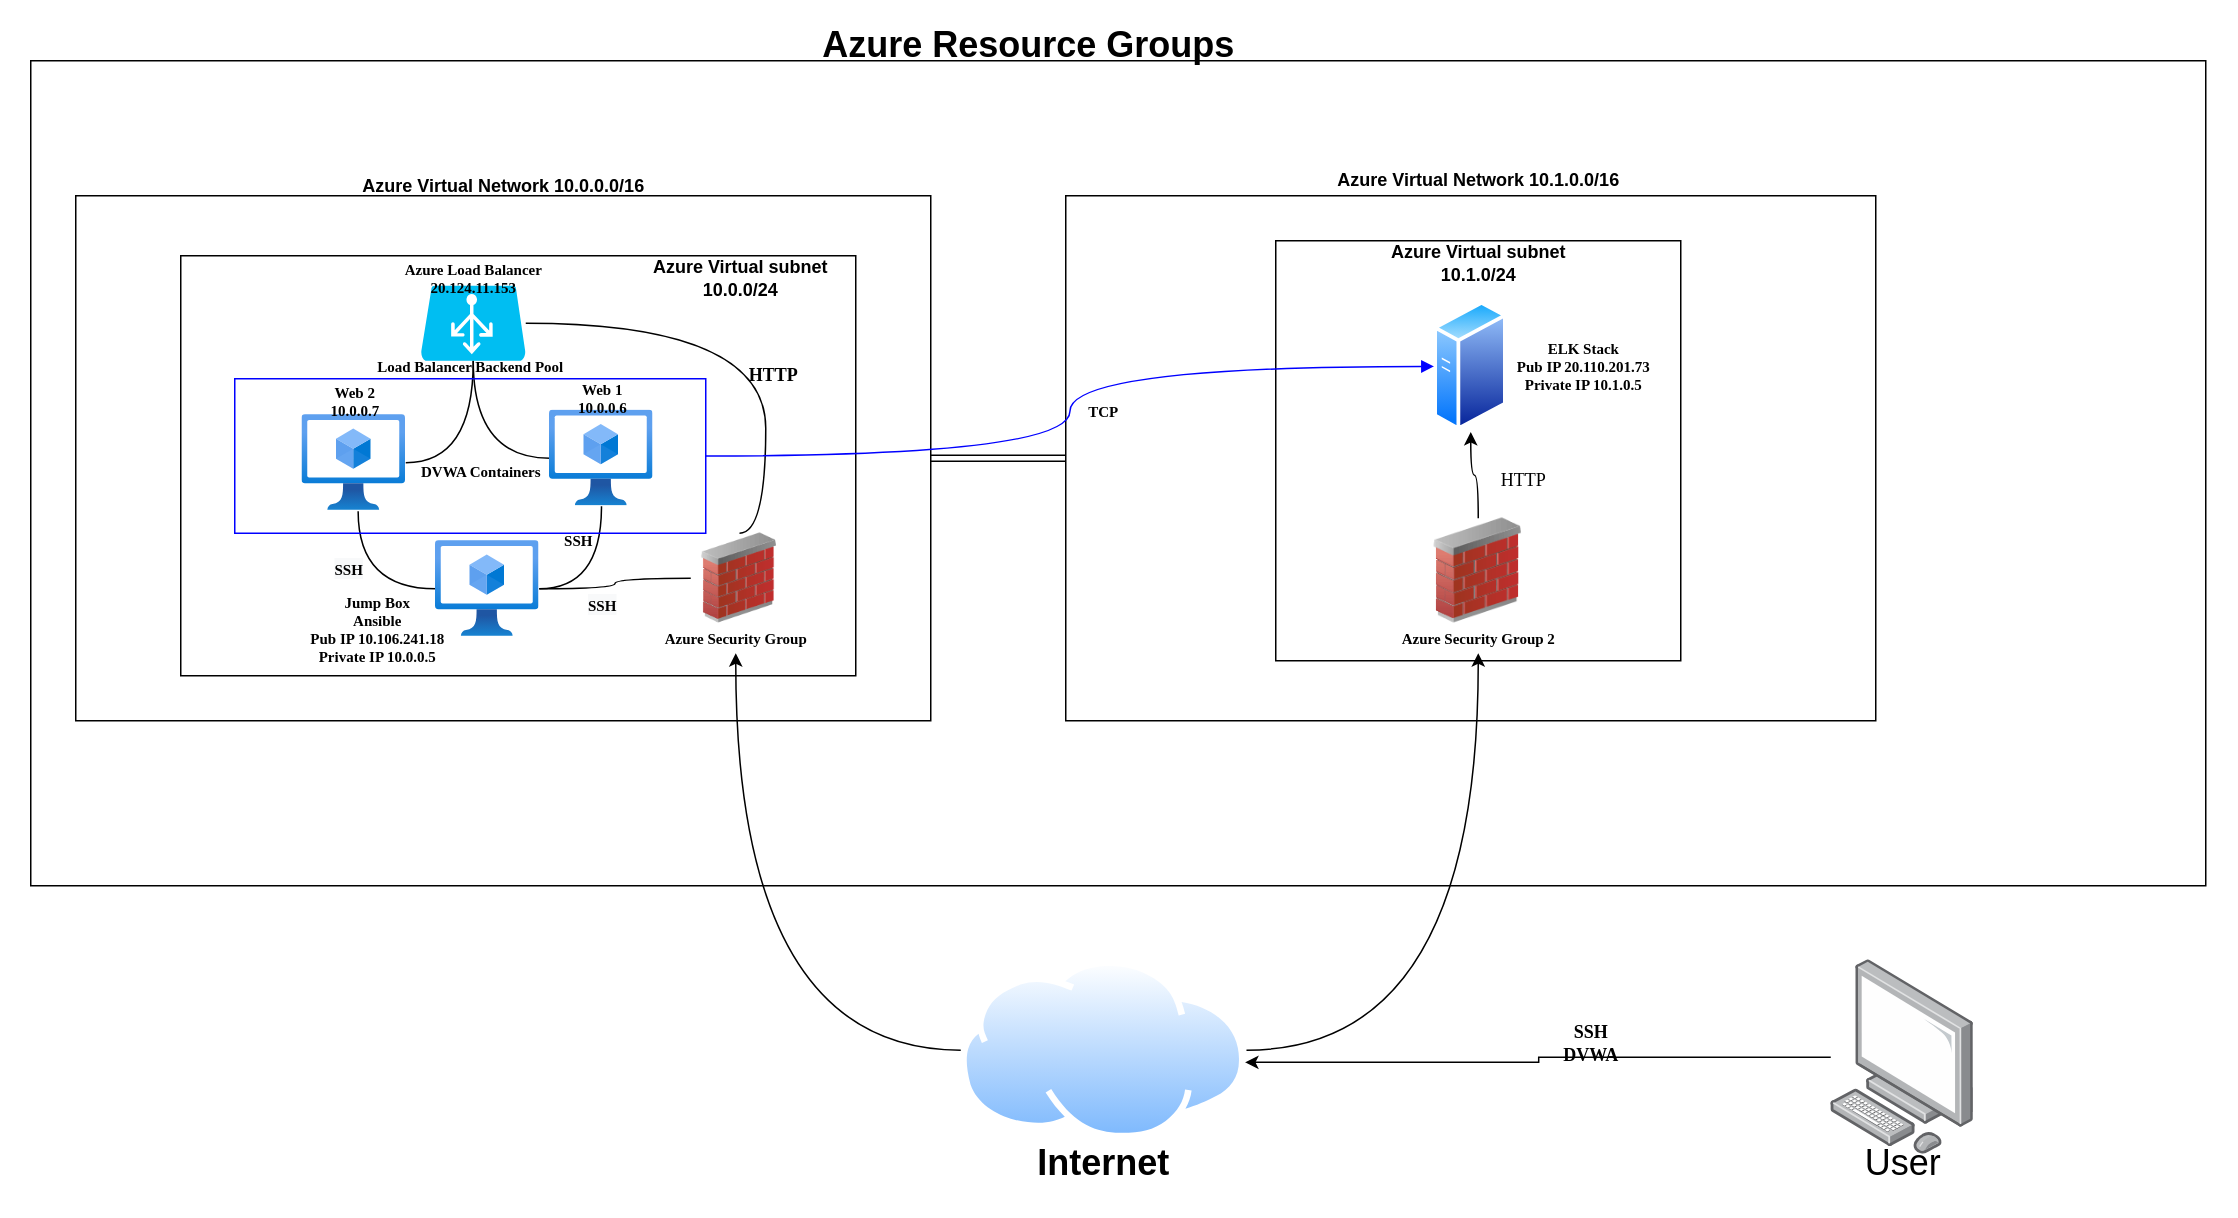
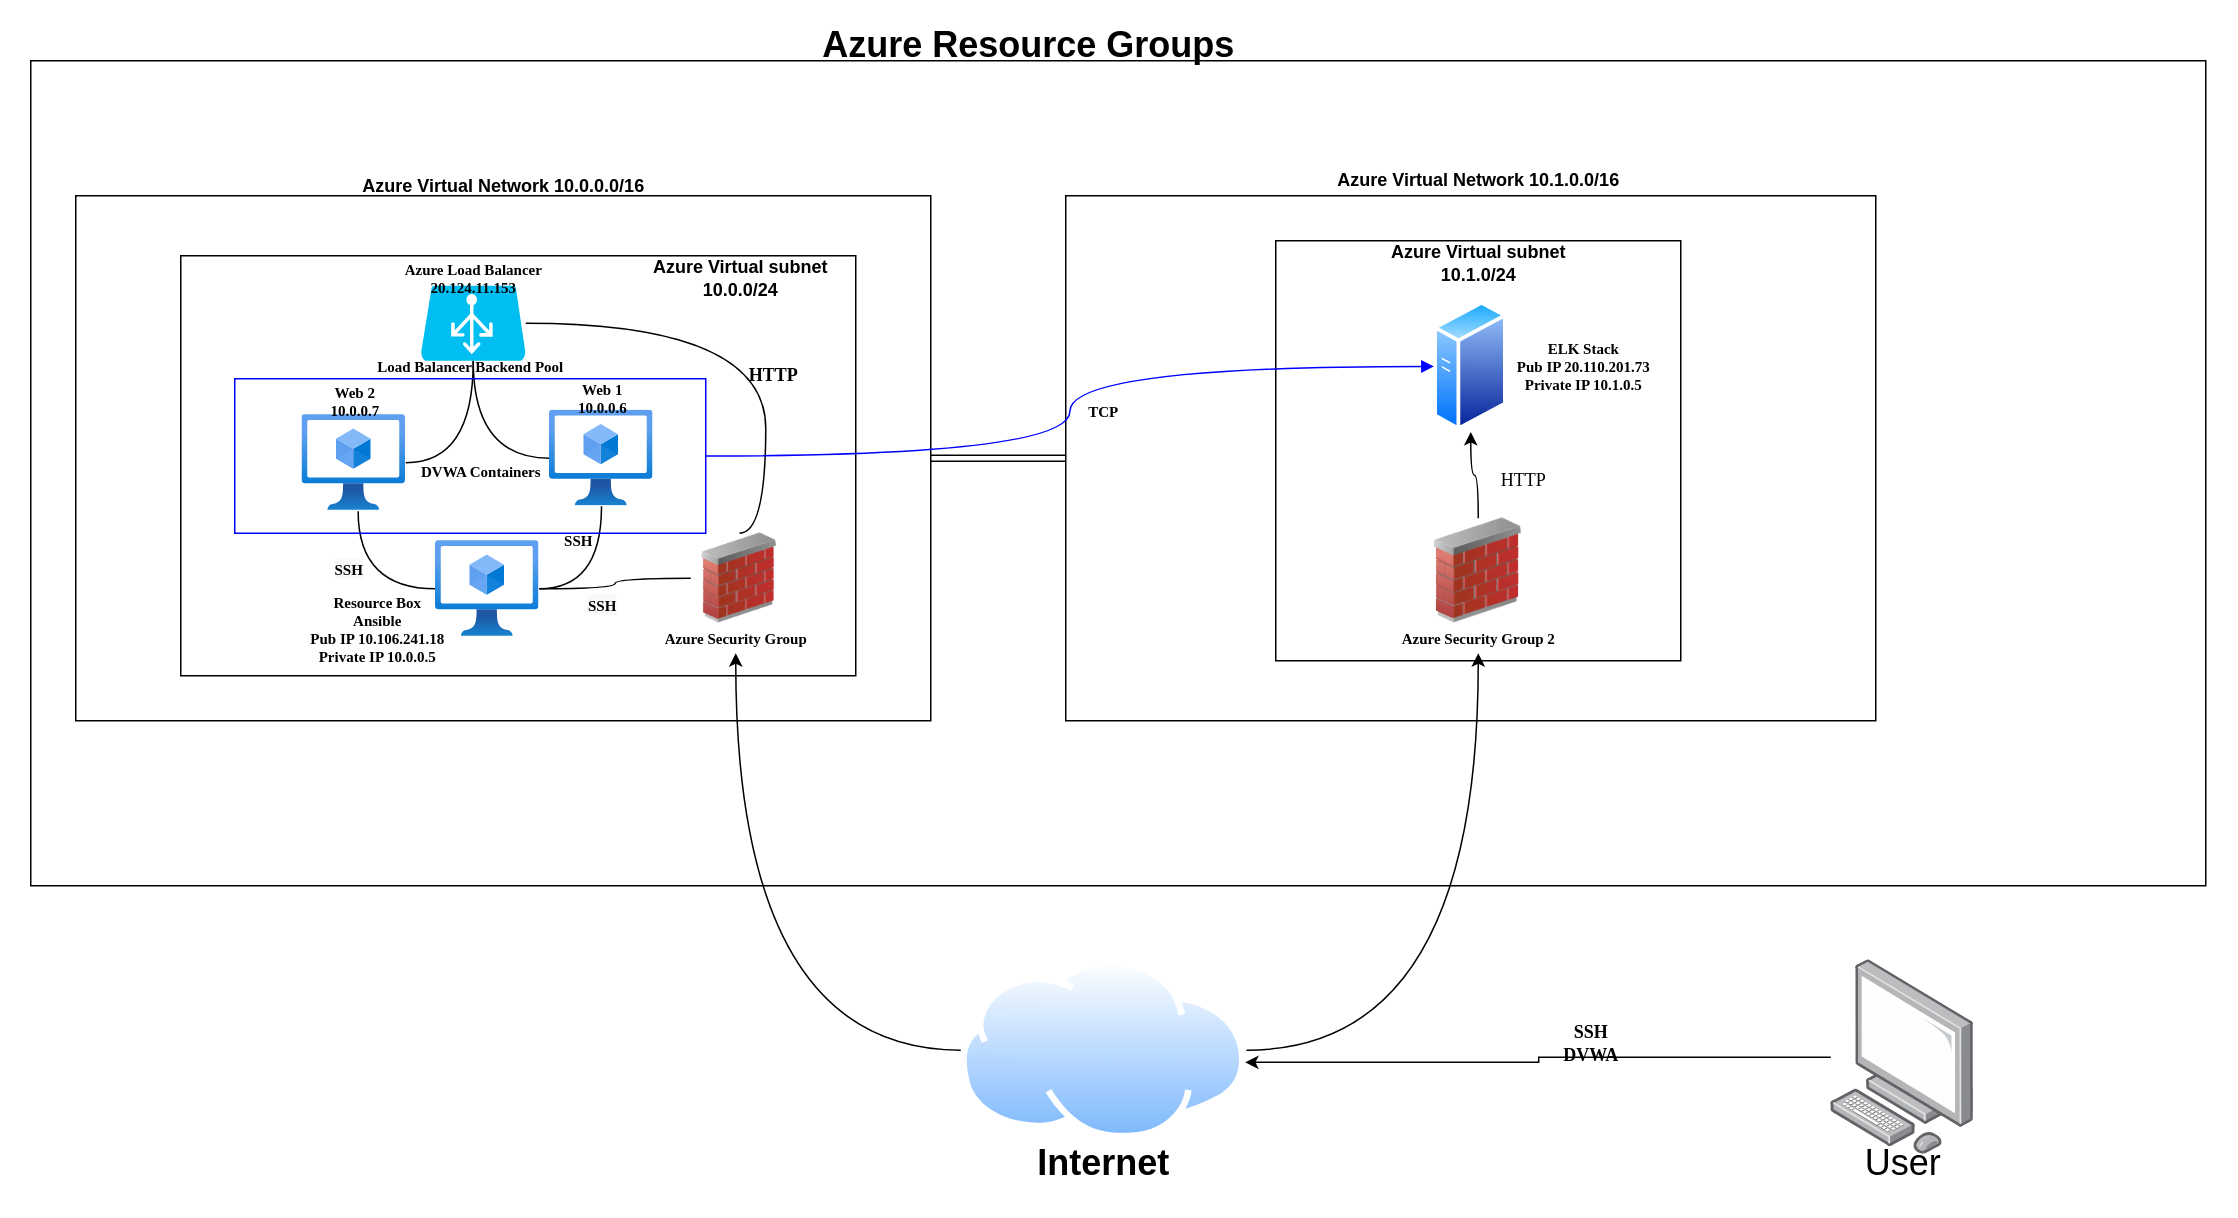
node "Jump Box Ansible Pub IP 10.106.241.18 Private IP 10.0.0.5": label "Jump Box Ansible Pub IP 10.106.241.18 Private IP 10.0.0.5" -> "Resource Box Ansible Pub IP 10.106.241.18 Private IP 10.0.0.5"
